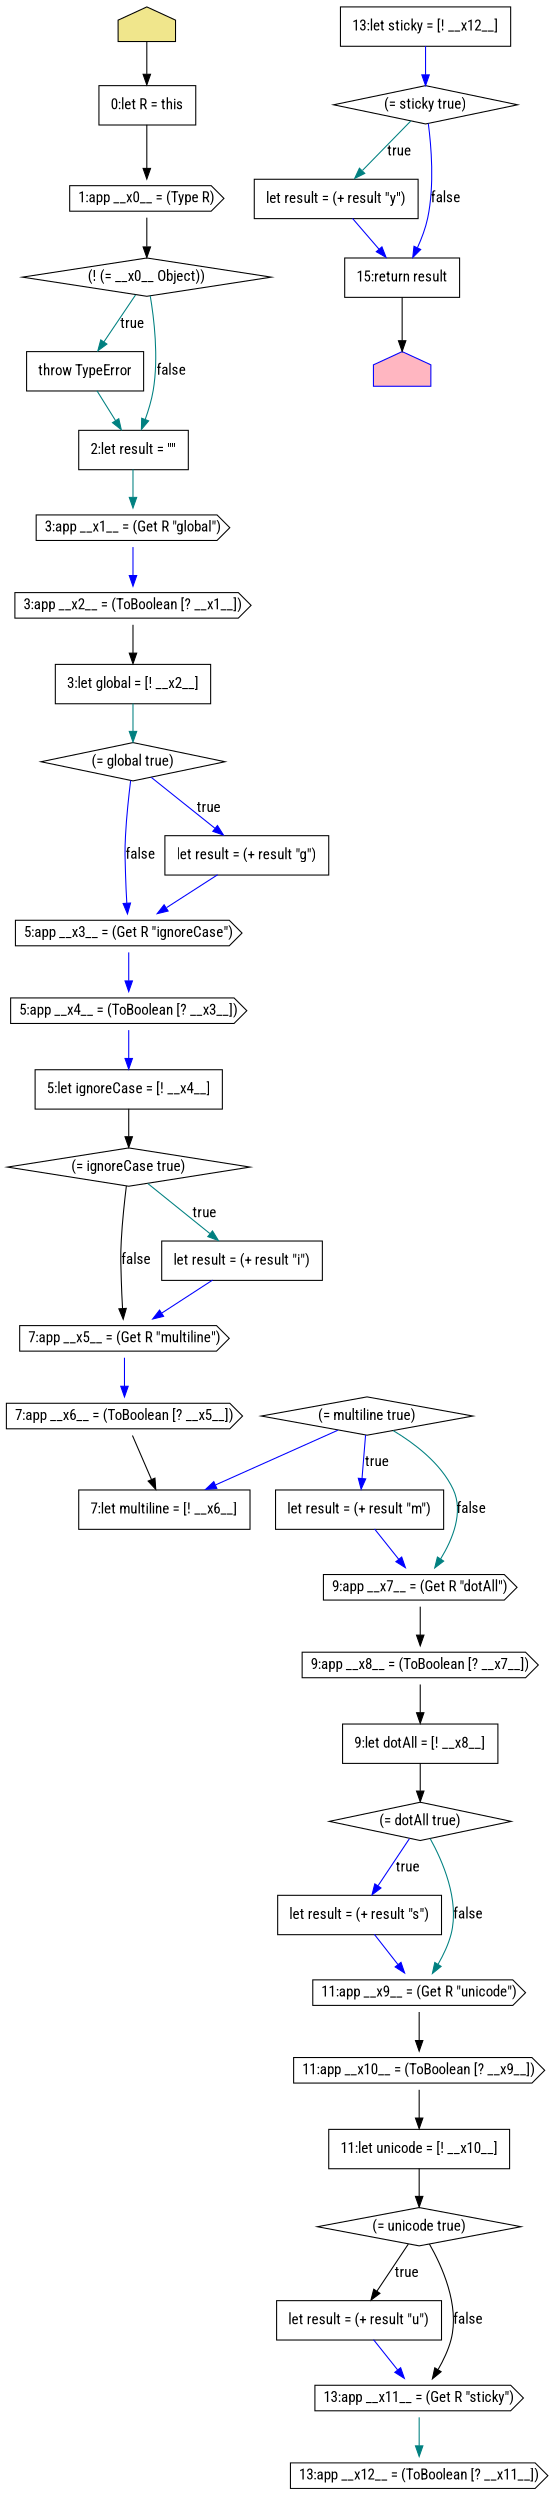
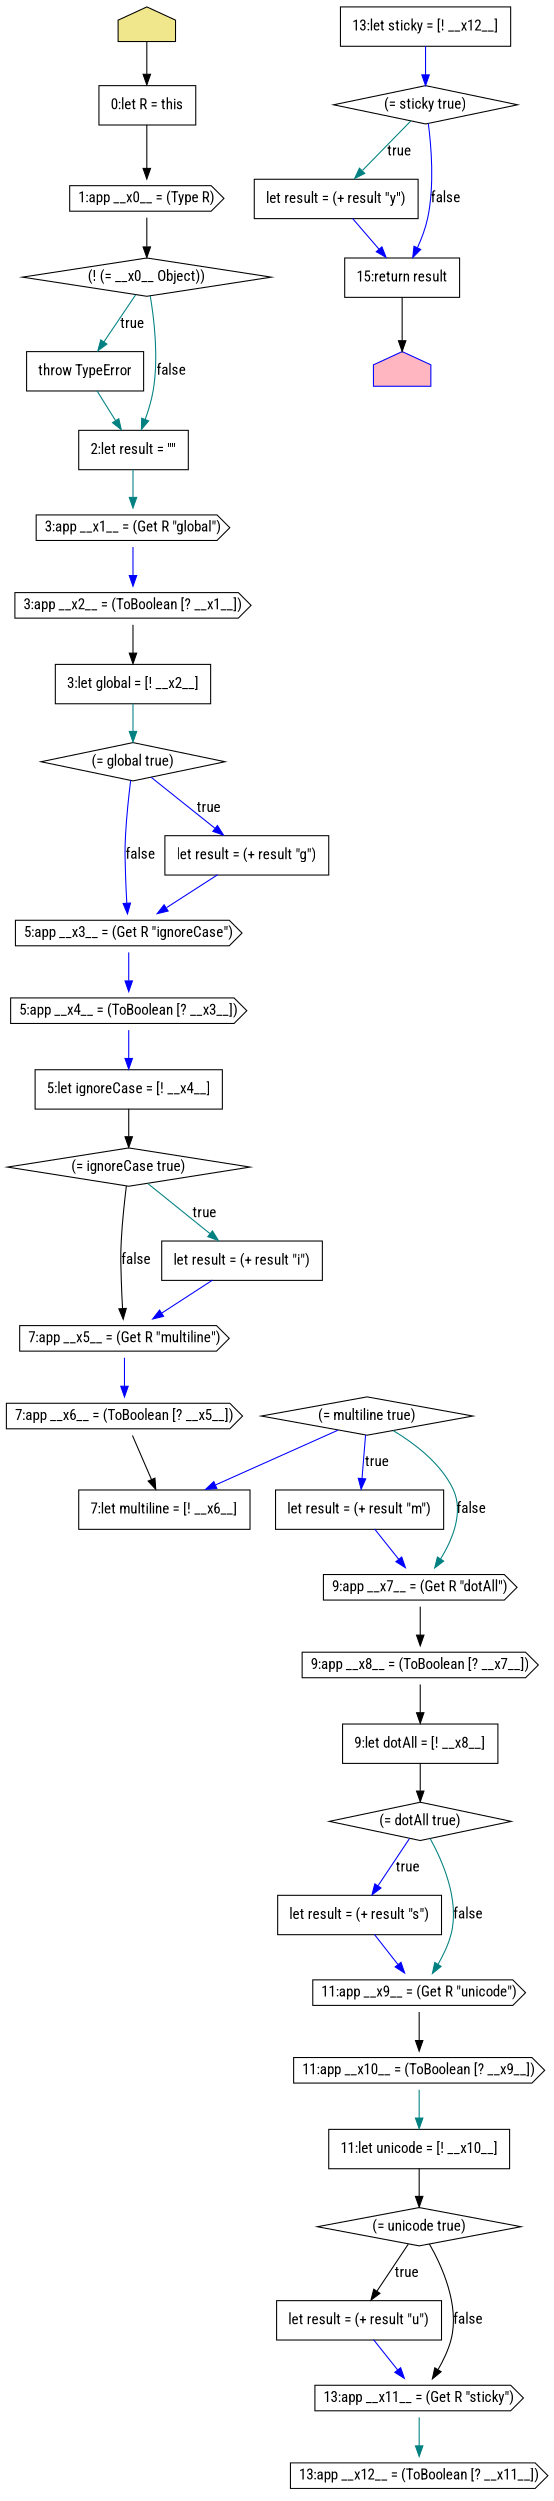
edge "11:app __x10__ = (ToBoolean [? __x9__])" -> "11:let unicode = [! __x10__]": color black -> teal
